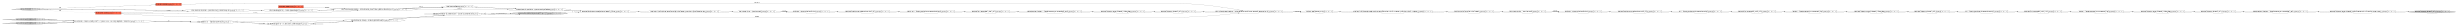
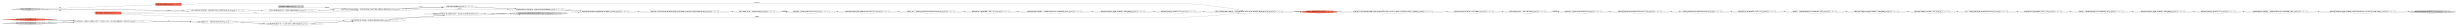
node "RelOptTable empTable@@@2@@@['0', '0', '1']": fillcolor tomato -> lightgray
node "relBuilder.push(deptScan)@@@19@@@['0', '0', '1']": fillcolor white -> tomato
node "testPullUpPredicatesFromAggregation['0', '1', '0']": fillcolor lightgray -> tomato
